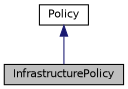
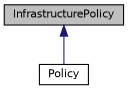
edge "InfrastructurePolicy" -> "Policy": reversed
